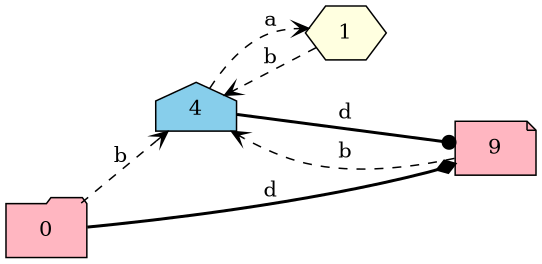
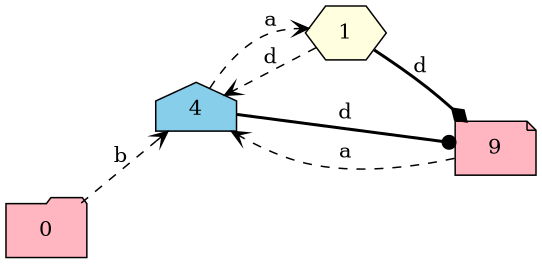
edge "1" -> "4": label "b" -> "d"
edge "9" -> "4": label "b" -> "a"
edge "0" -> "9": now "1" -> "9"
